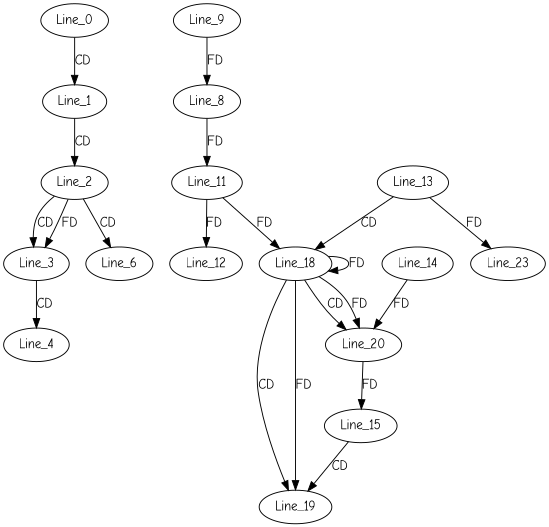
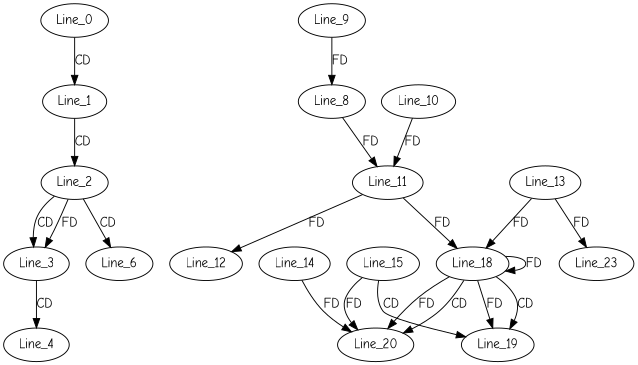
node "Line_10": added
edge "Line_13" -> "Line_18": label "CD" -> "FD"
edge "Line_20" -> "Line_15": reversed
